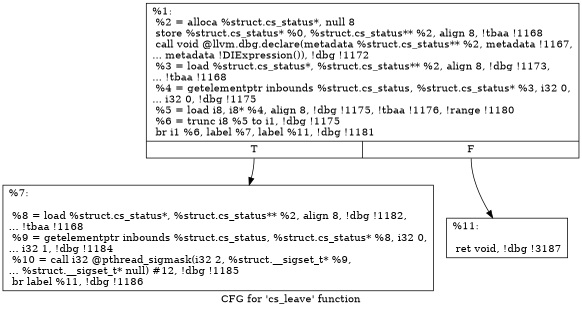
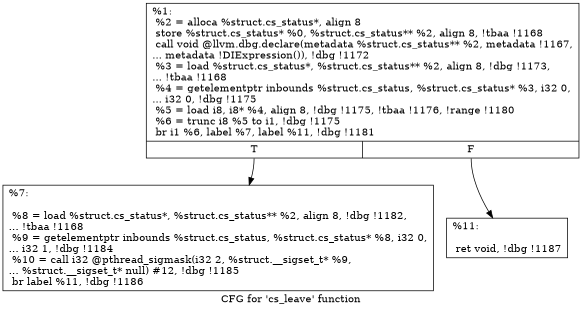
node "%1:": text "%2 = alloca %struct.cs_status*, null 8" -> "%2 = alloca %struct.cs_status*, align 8"
node "%11:": text "ret void, !dbg !3187" -> "ret void, !dbg !1187"
